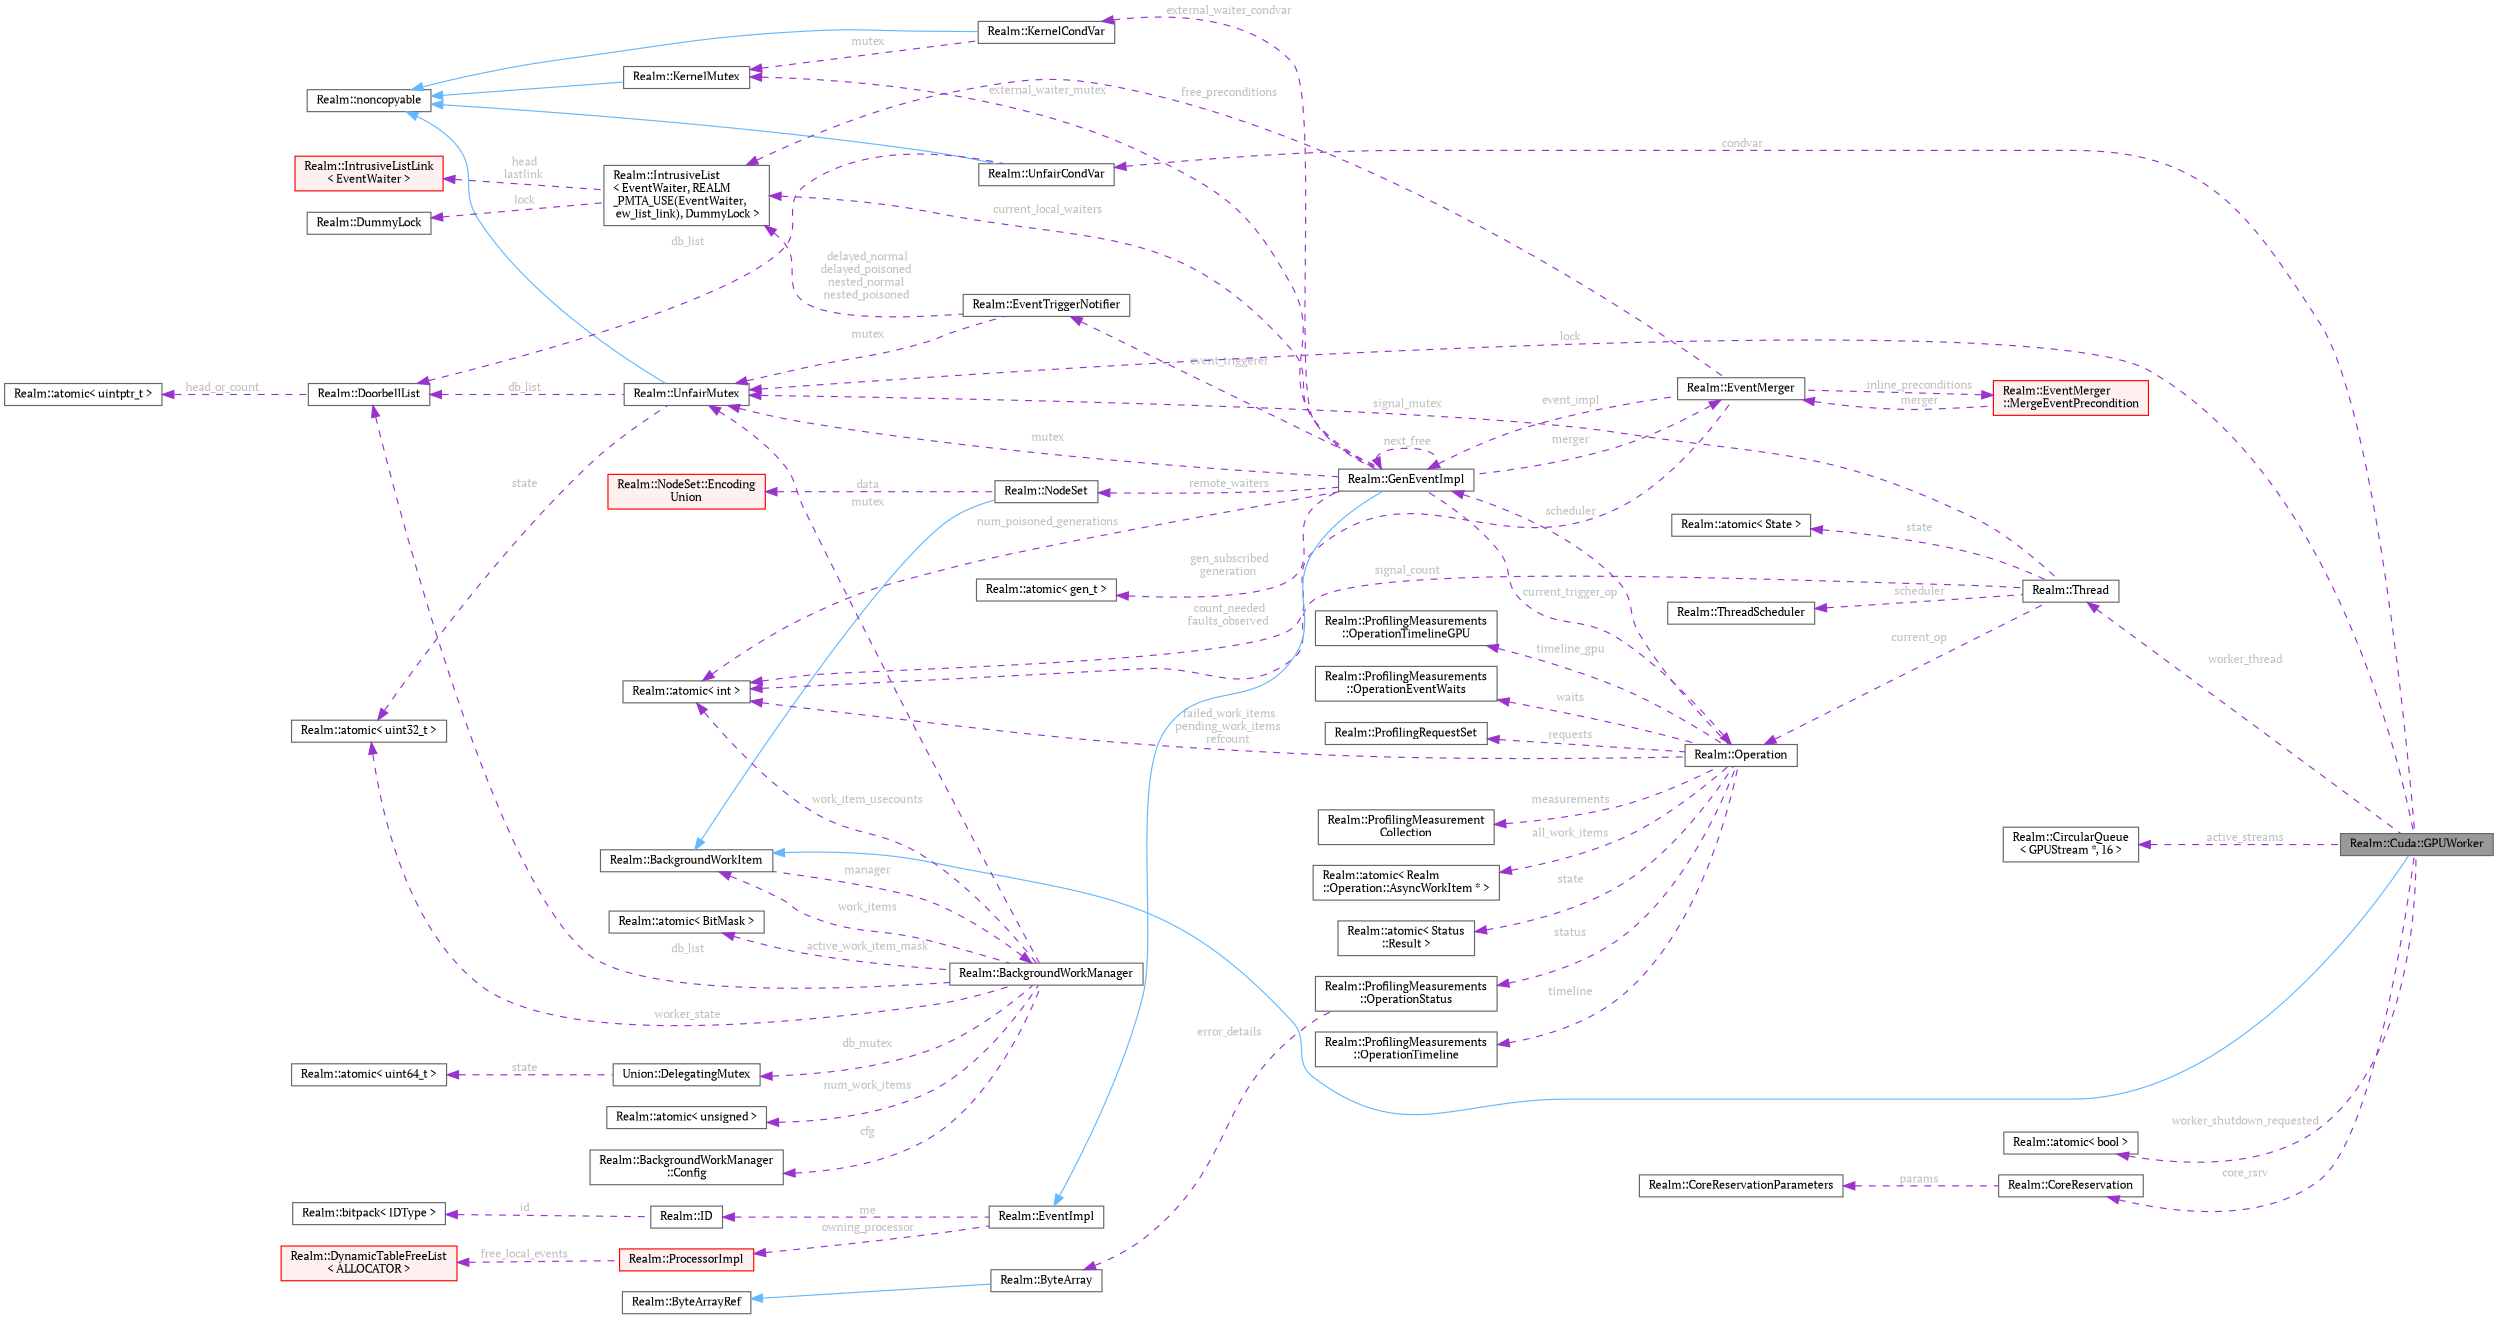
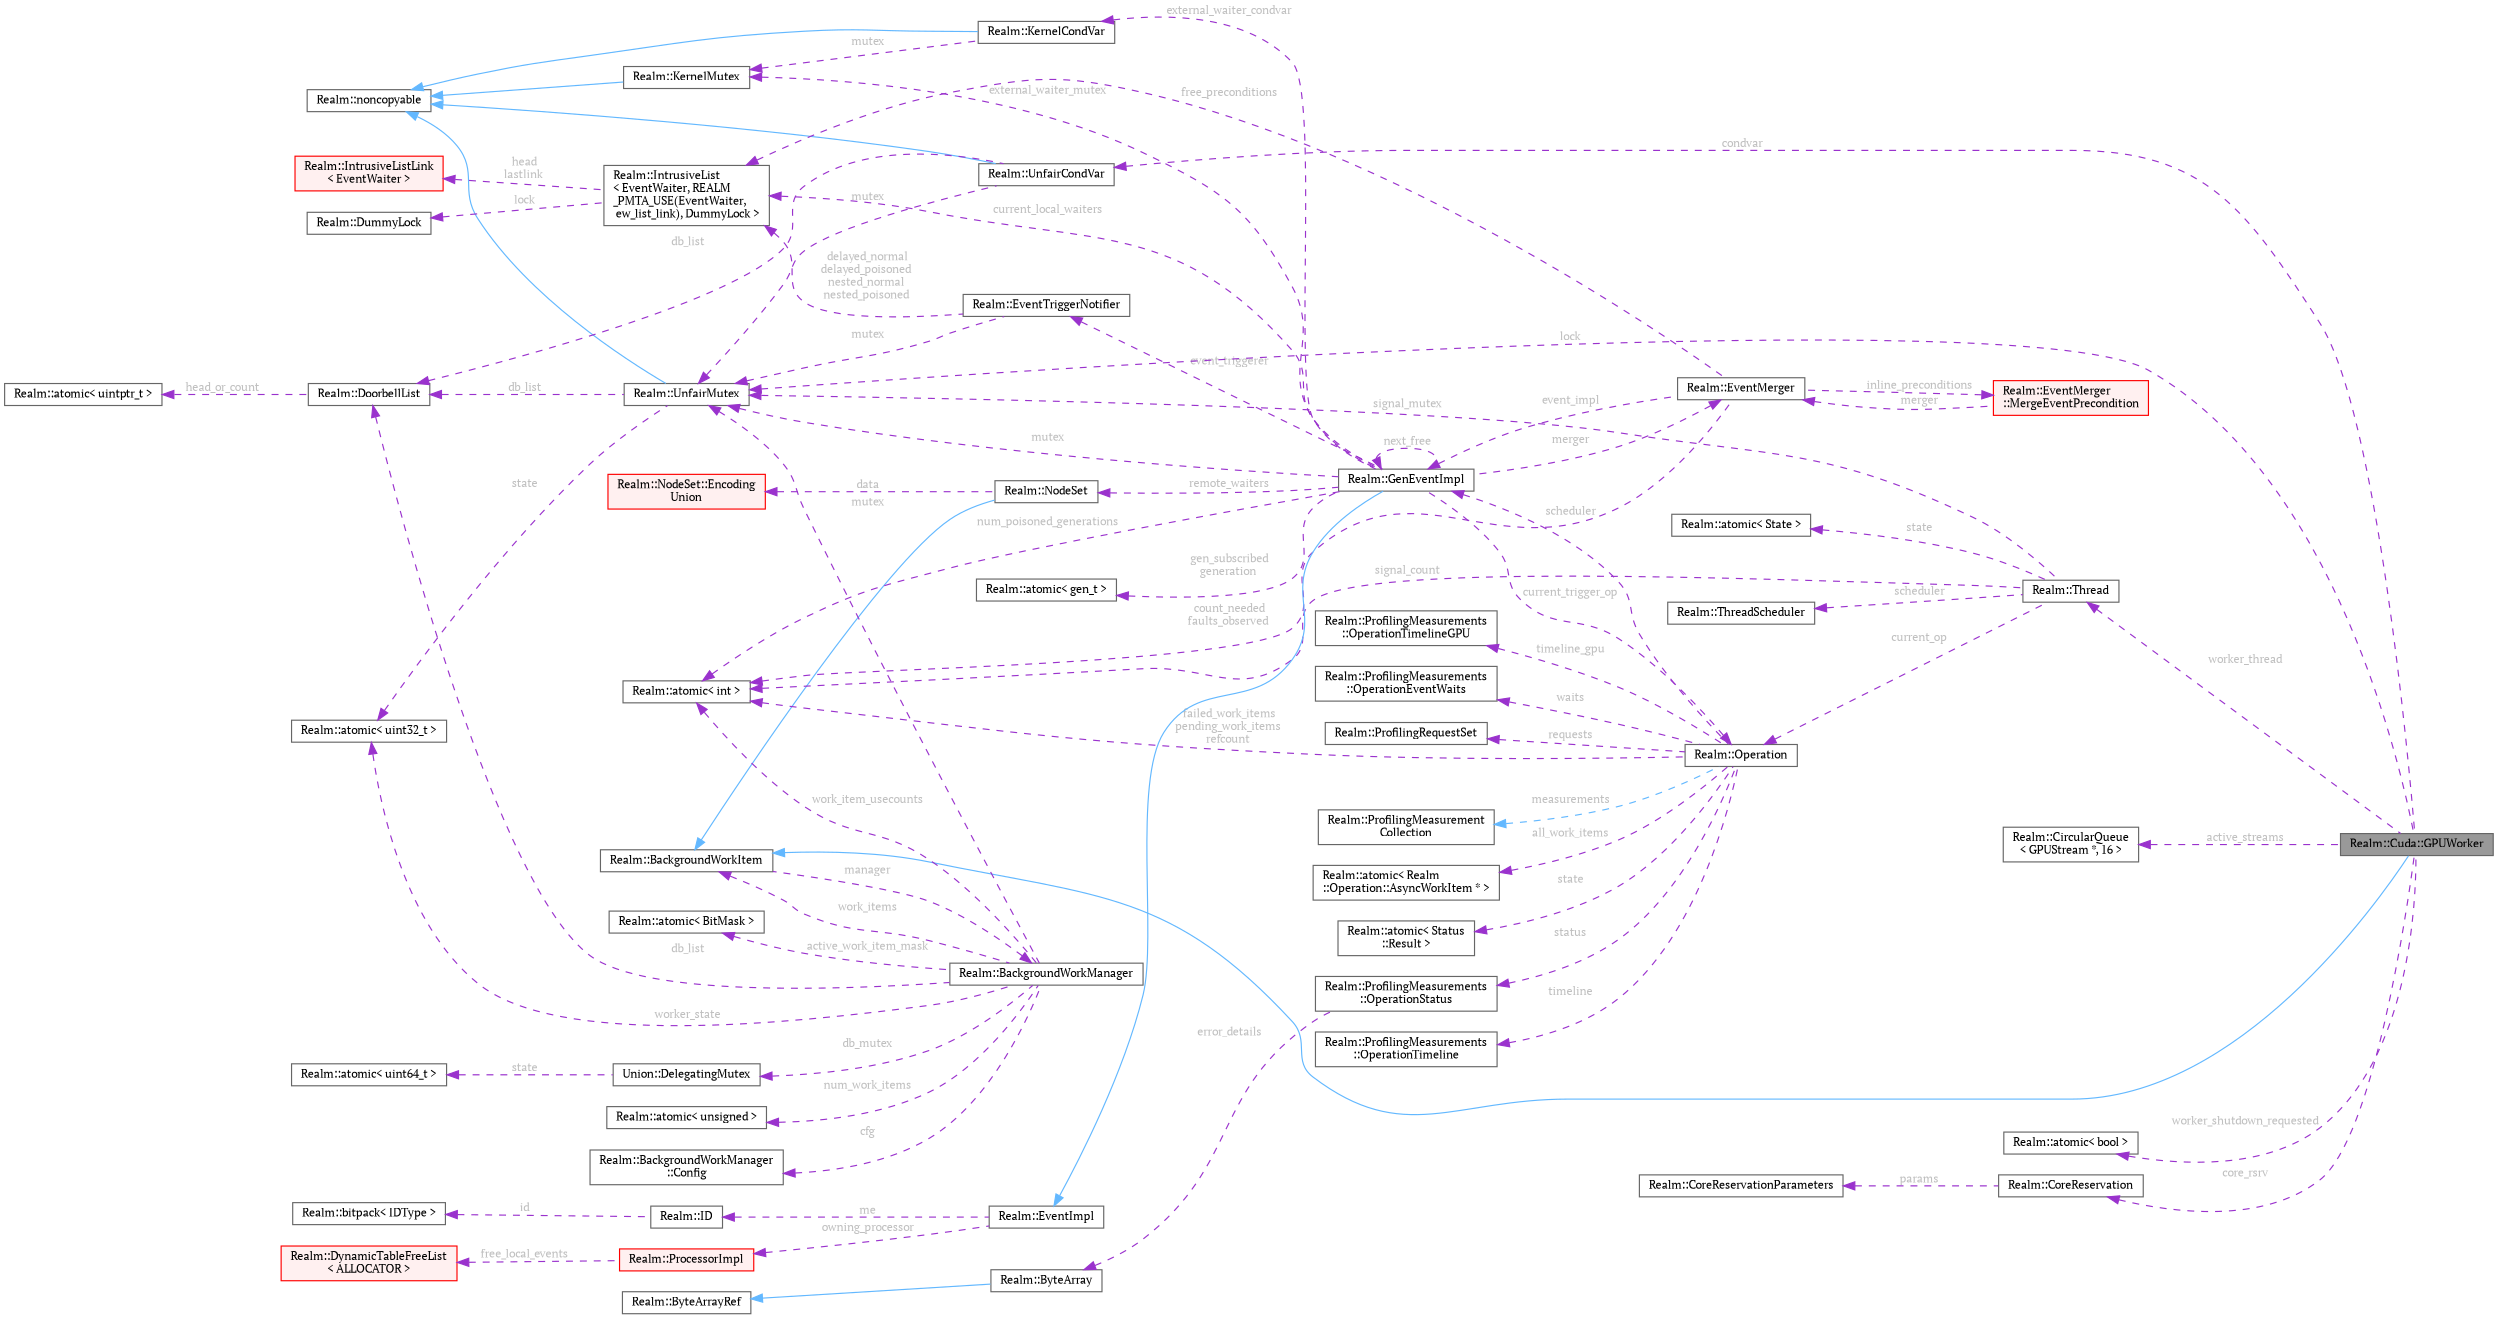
edge "Realm::UnfairCondVar" -> "Realm::UnfairMutex": added, label "mutex"
edge "Realm::Operation" -> "Realm::ProfilingMeasurement Collection": color darkorchid3 -> steelblue1
